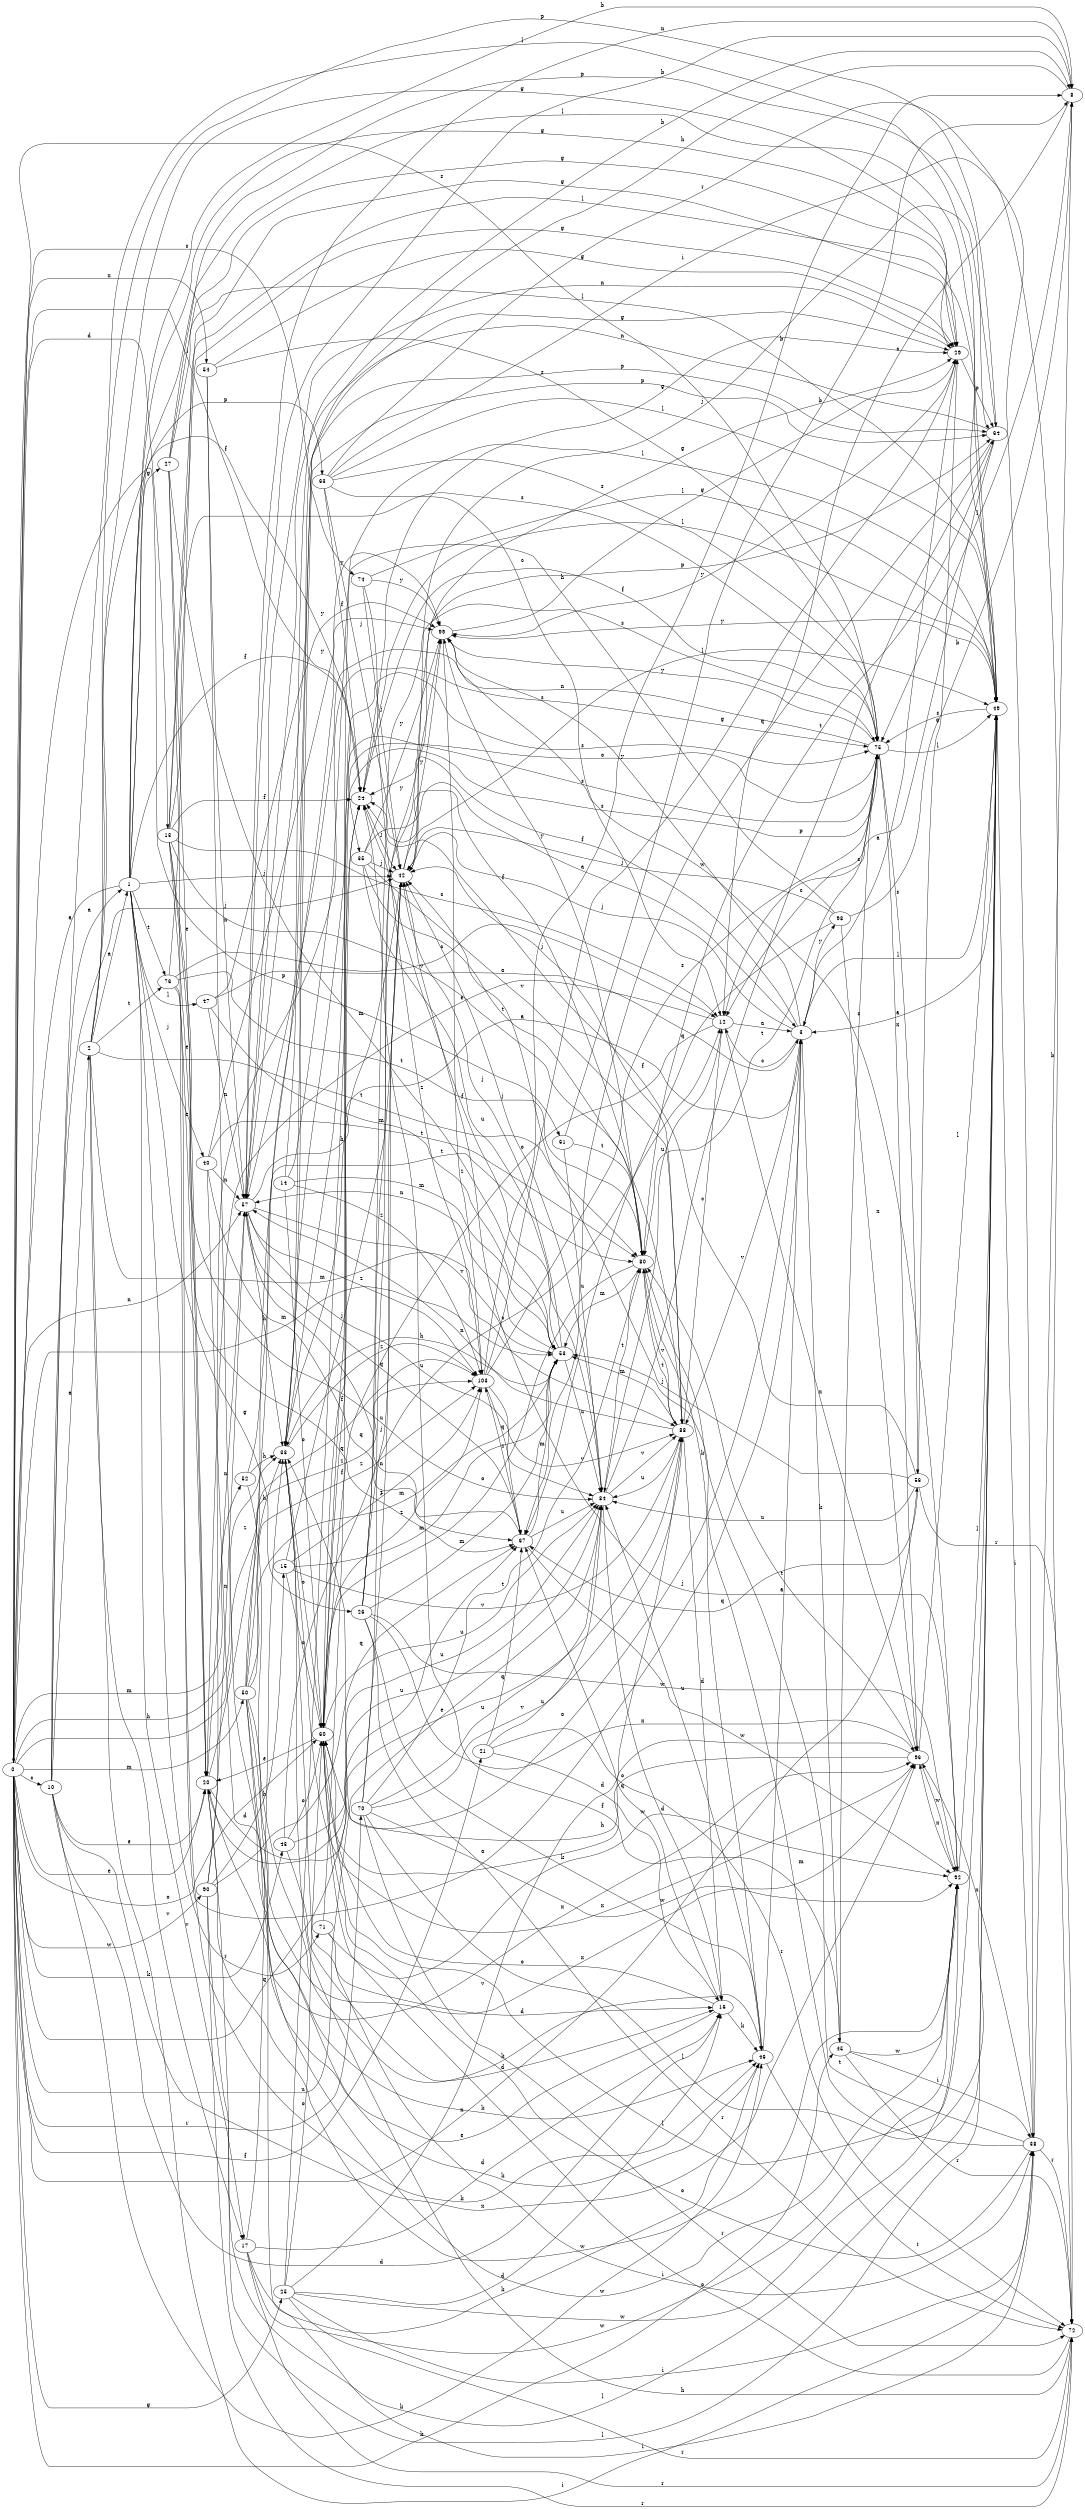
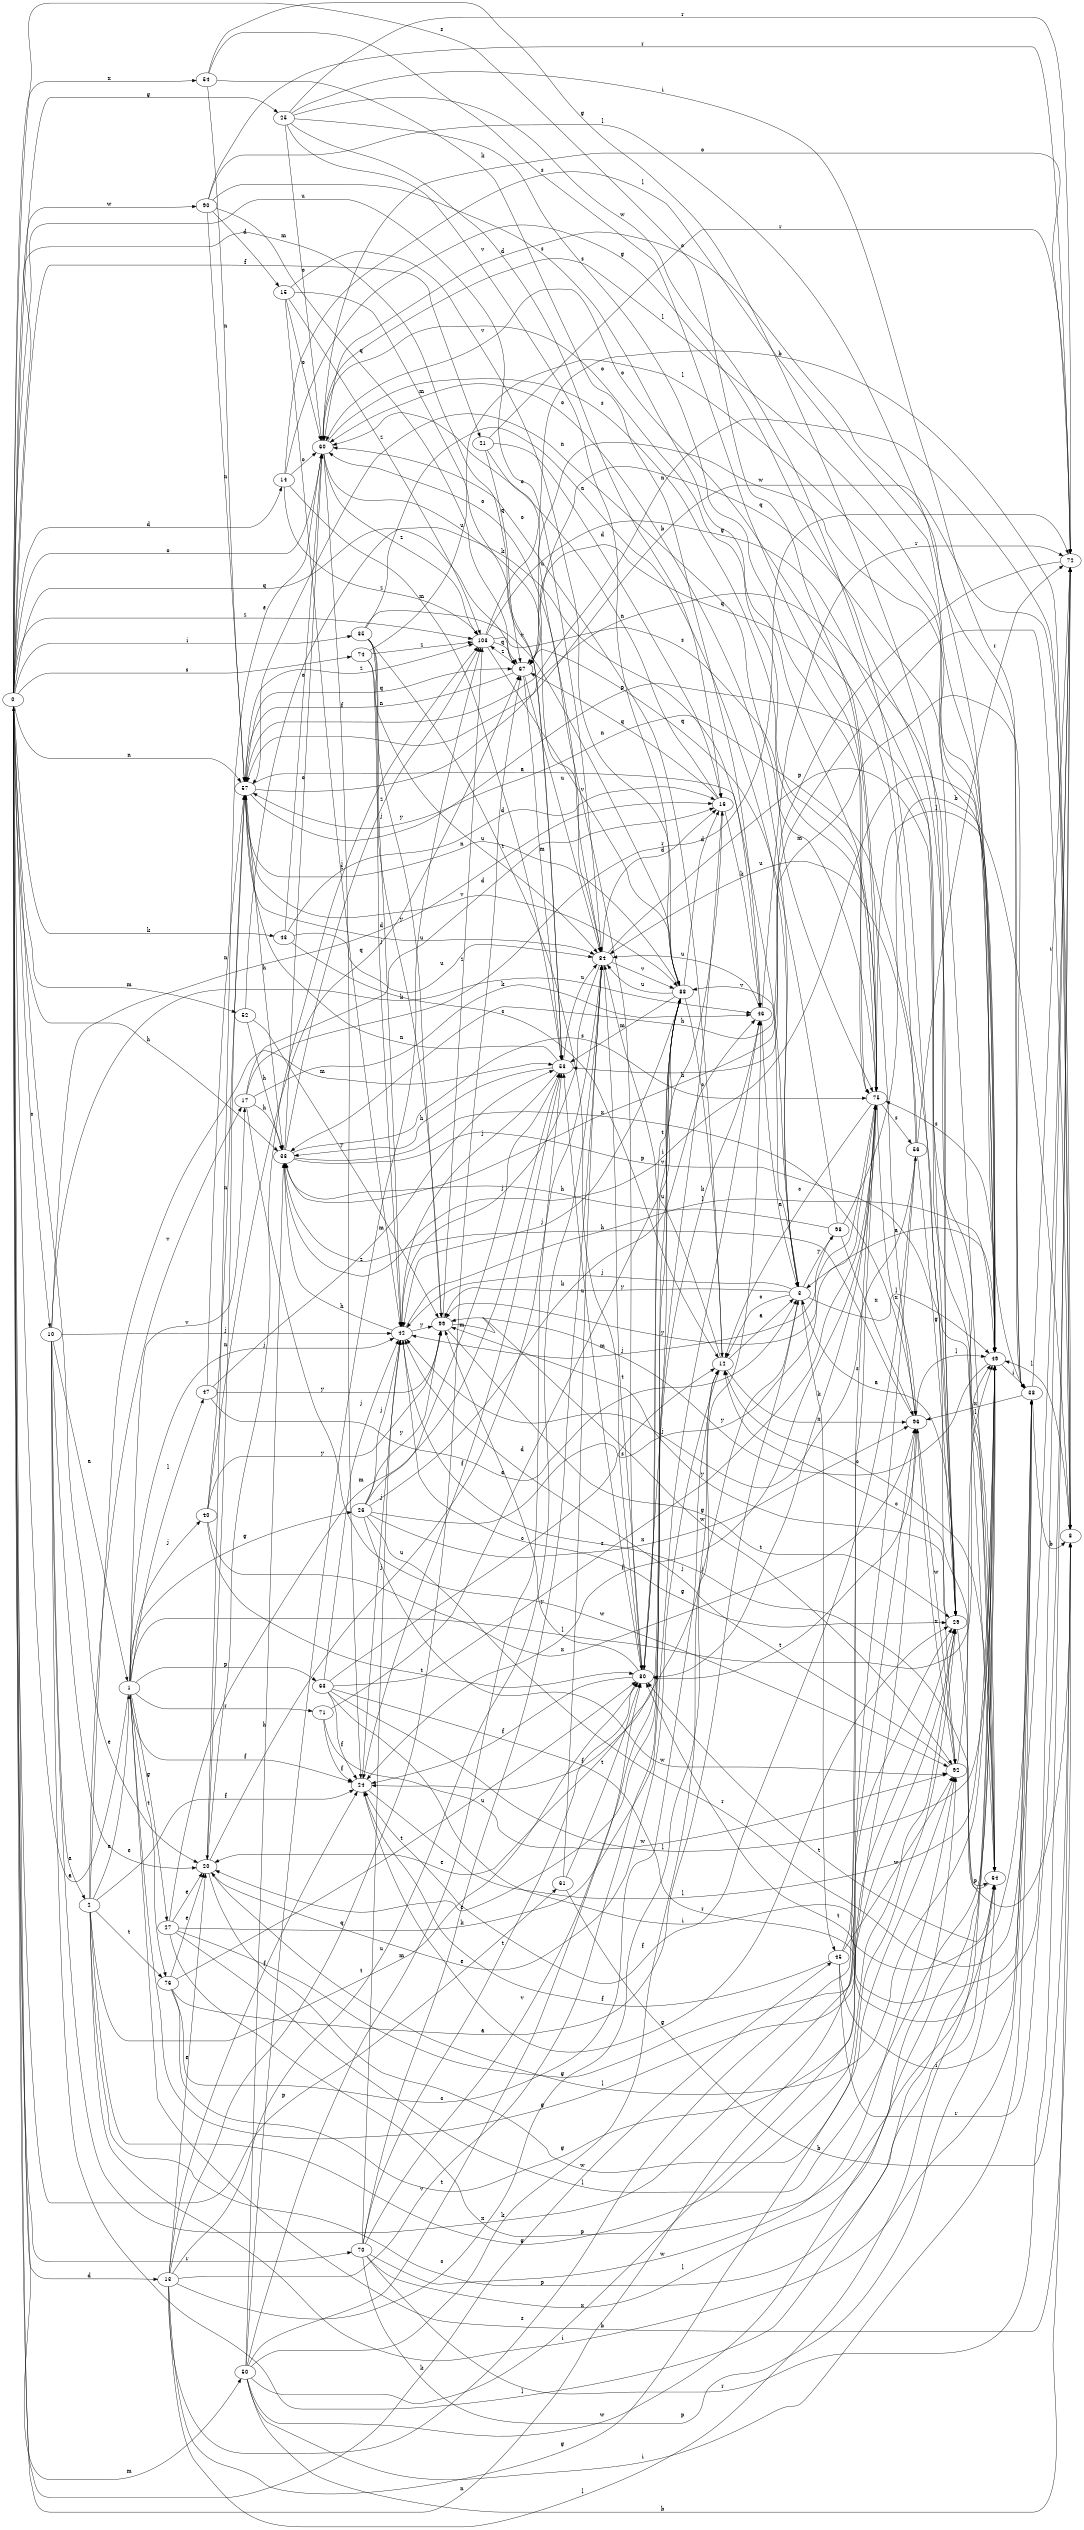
edge "8" -> "75": now "8" -> "49"
edge "0" -> "14": added, label "d"
edge "67" -> "92": now "67" -> "49"
